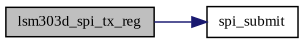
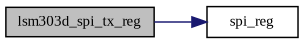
node "spi_submit": label "spi_submit" -> "spi_reg"
